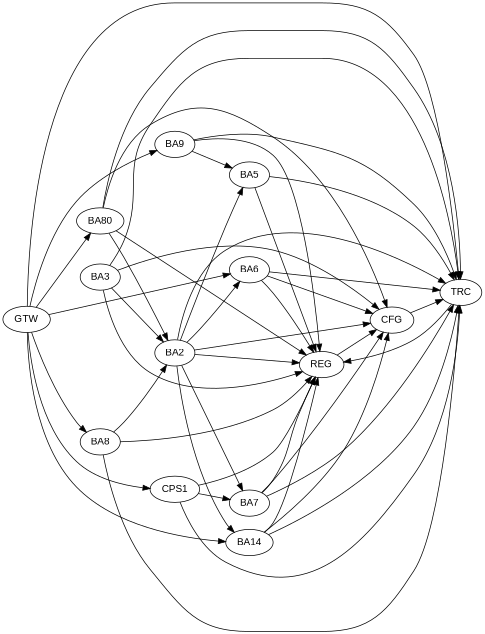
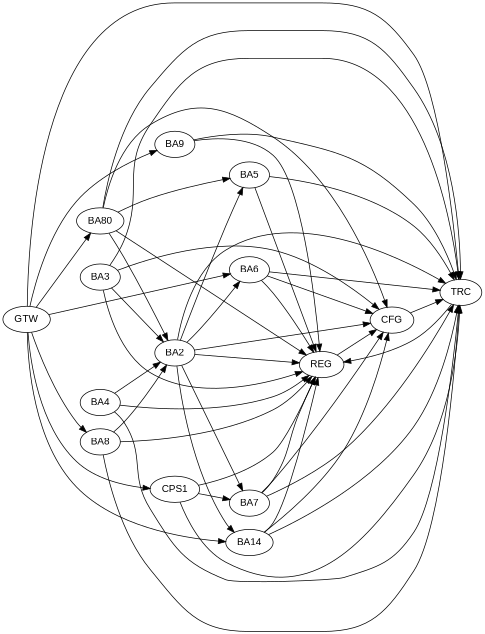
edge "BA9" -> "BA5": now "BA80" -> "BA5"
node "BA4": added
